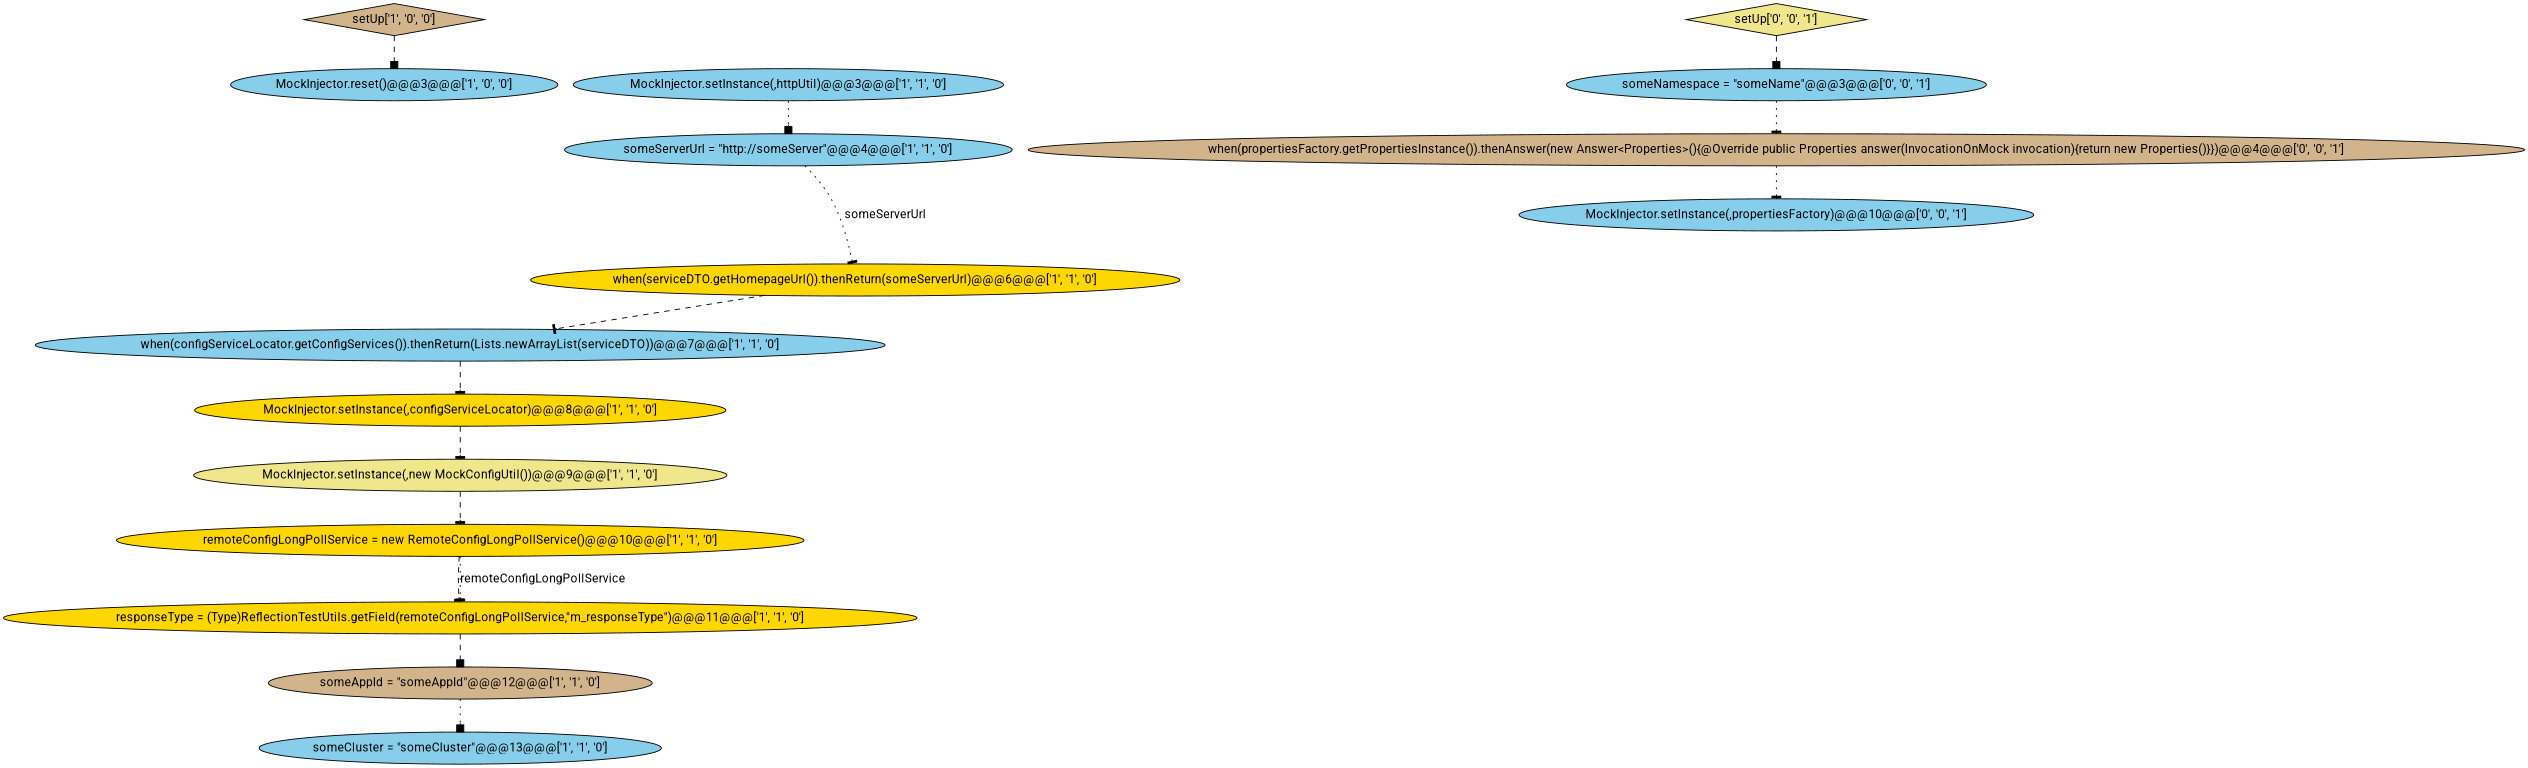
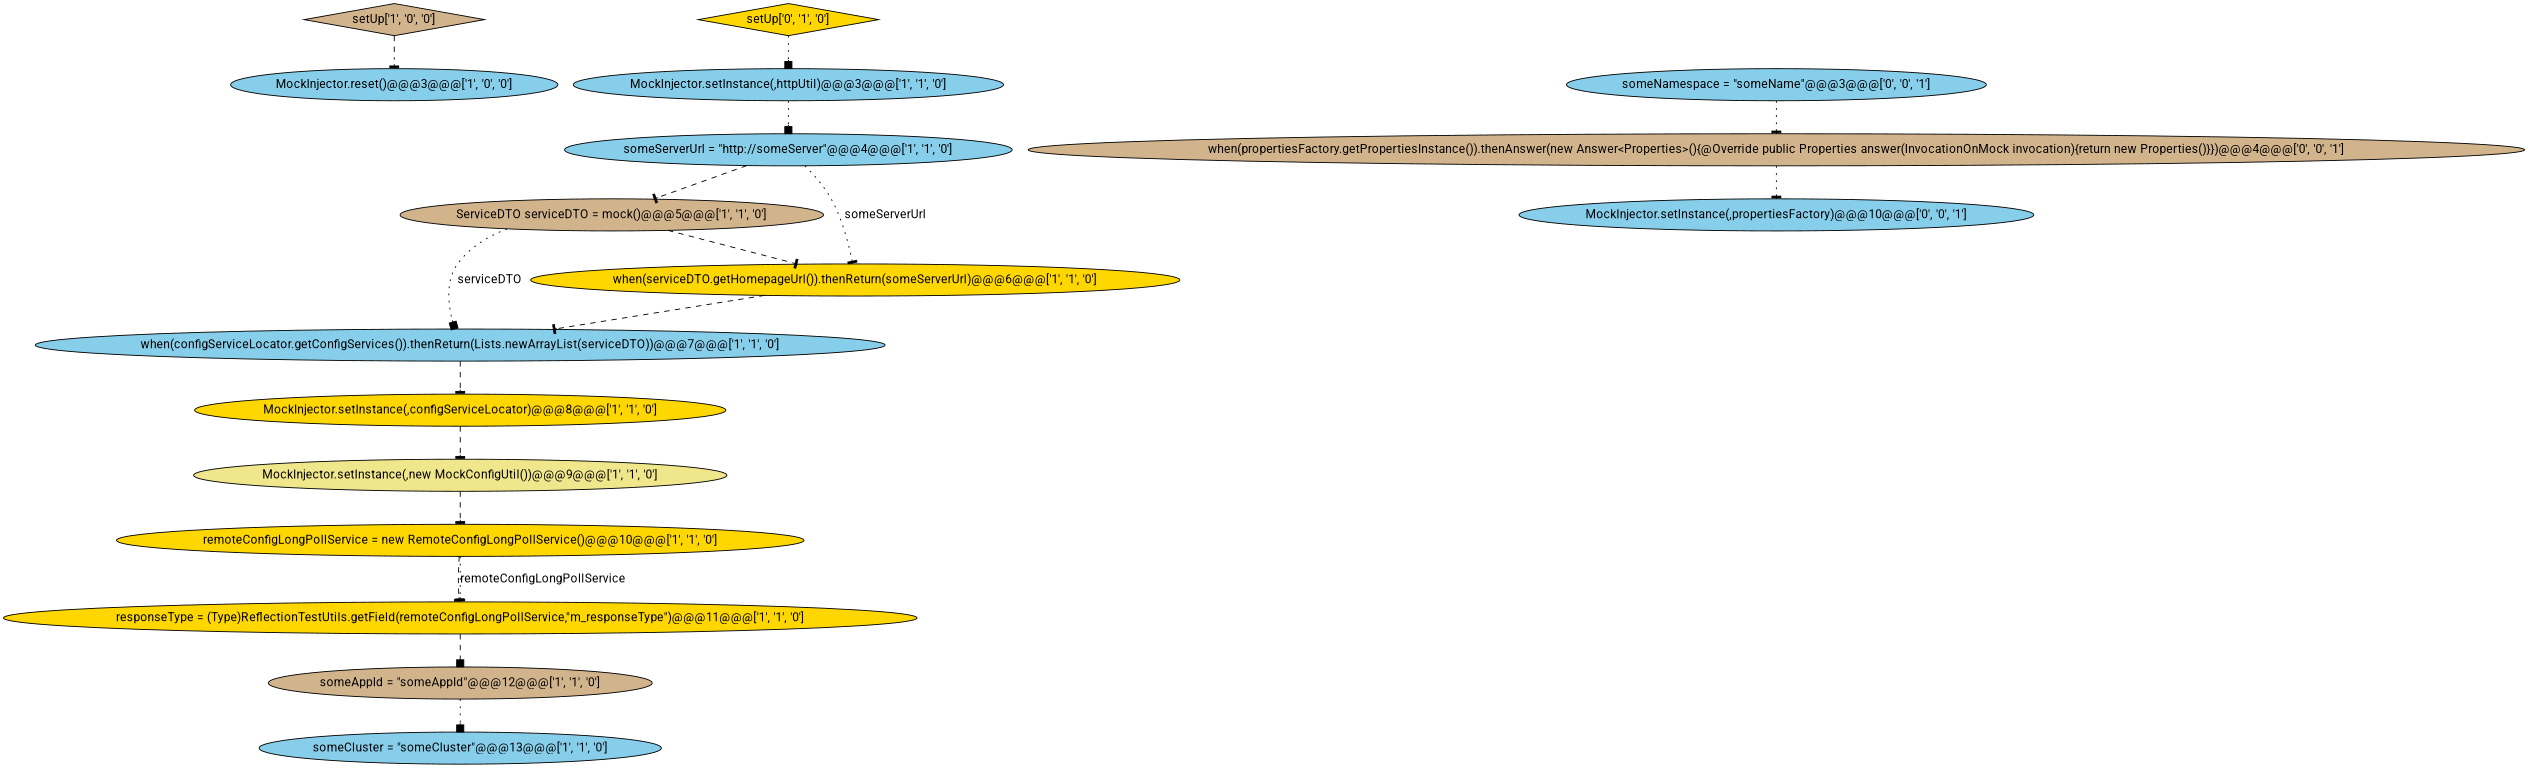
node "setUp['0', '1', '0']": added
node "setUp['0', '0', '1']": removed
edge "setUp['1', '0', '0']" -> "MockInjector.reset()@@@3@@@['1', '0', '0']": arrowhead box -> tee
node "ServiceDTO serviceDTO = mock()@@@5@@@['1', '1', '0']": added
